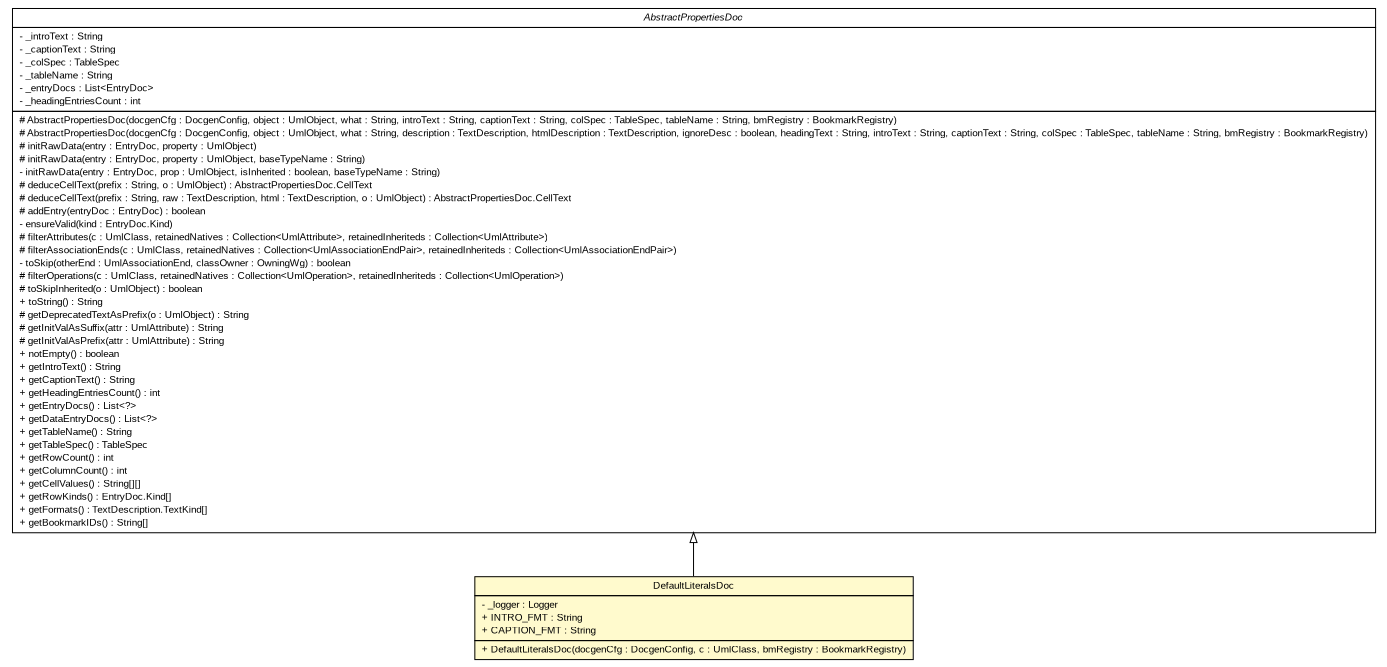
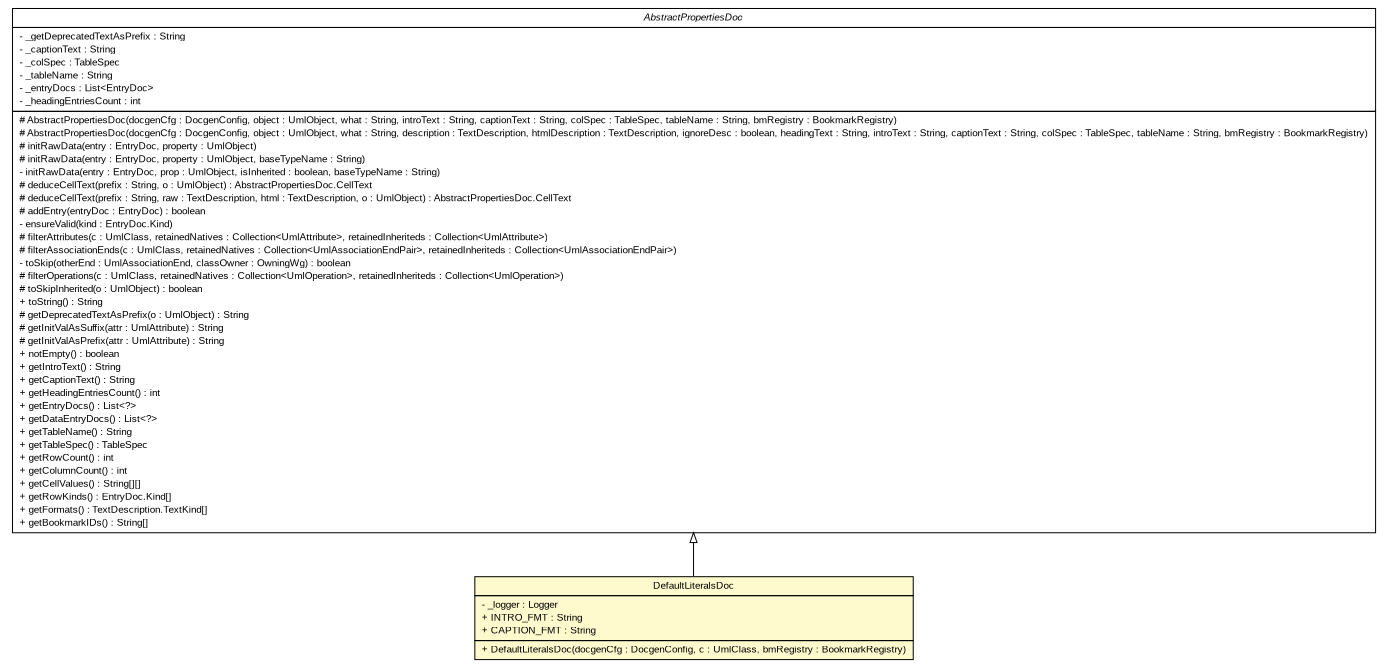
node "AbstractPropertiesDoc": text "- _introText : String" -> "- _getDeprecatedTextAsPrefix : String"
